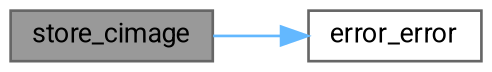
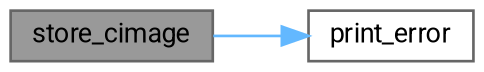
node "error_error": label "error_error" -> "print_error"
